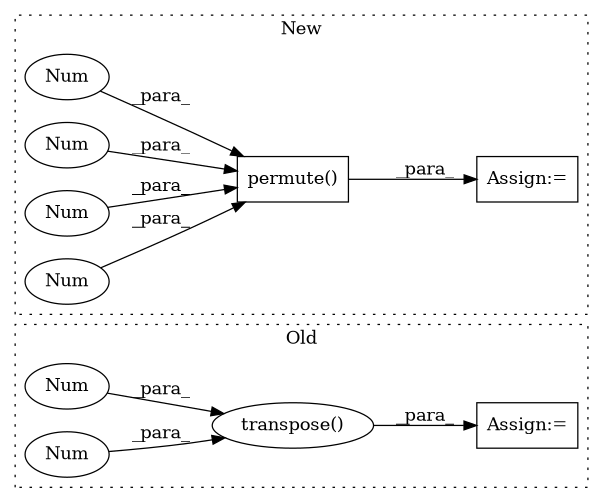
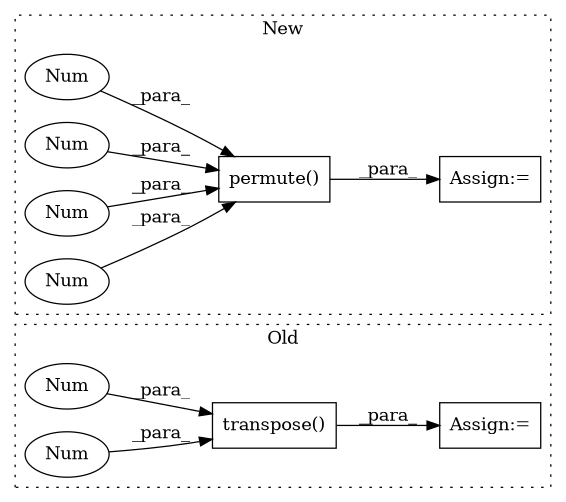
node "transpose()": shape ellipse -> box
